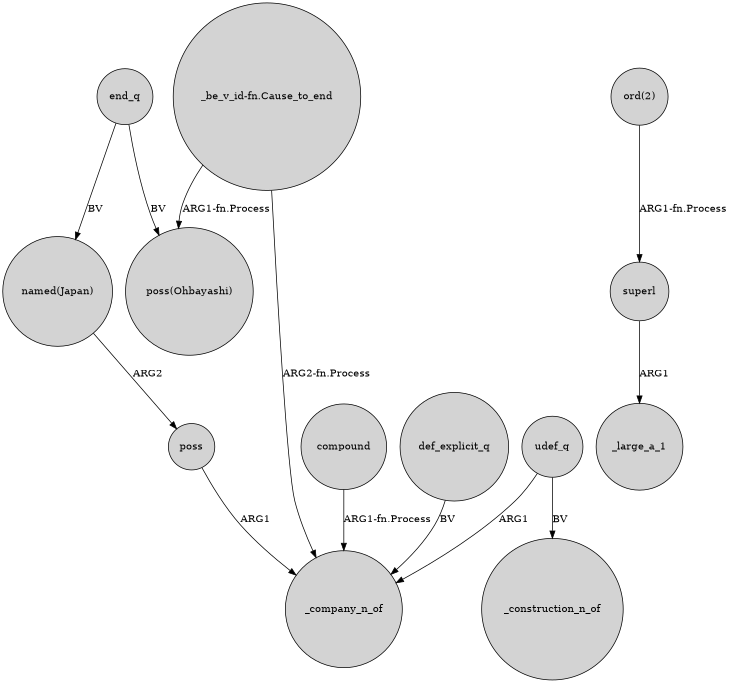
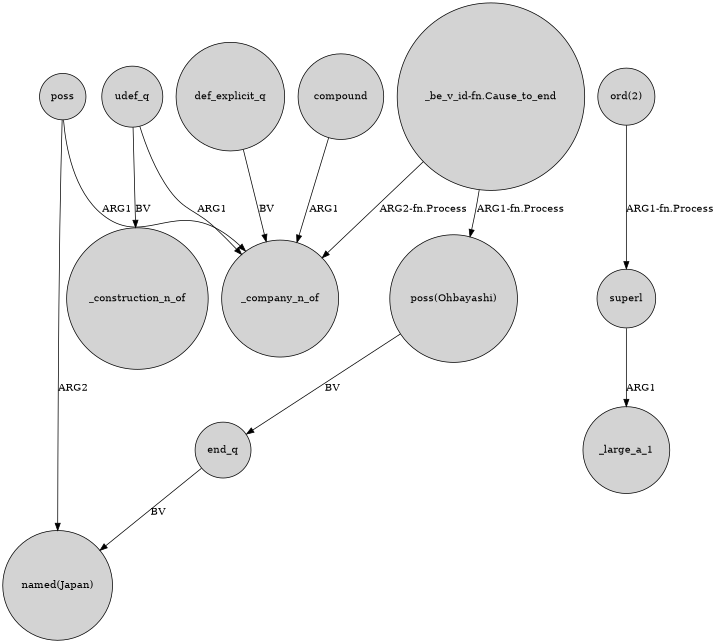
edge "end_q" -> "poss(Ohbayashi)": reversed
edge "named(Japan)" -> "poss": reversed
edge "compound" -> "_company_n_of": label "ARG1-fn.Process" -> "ARG1"
